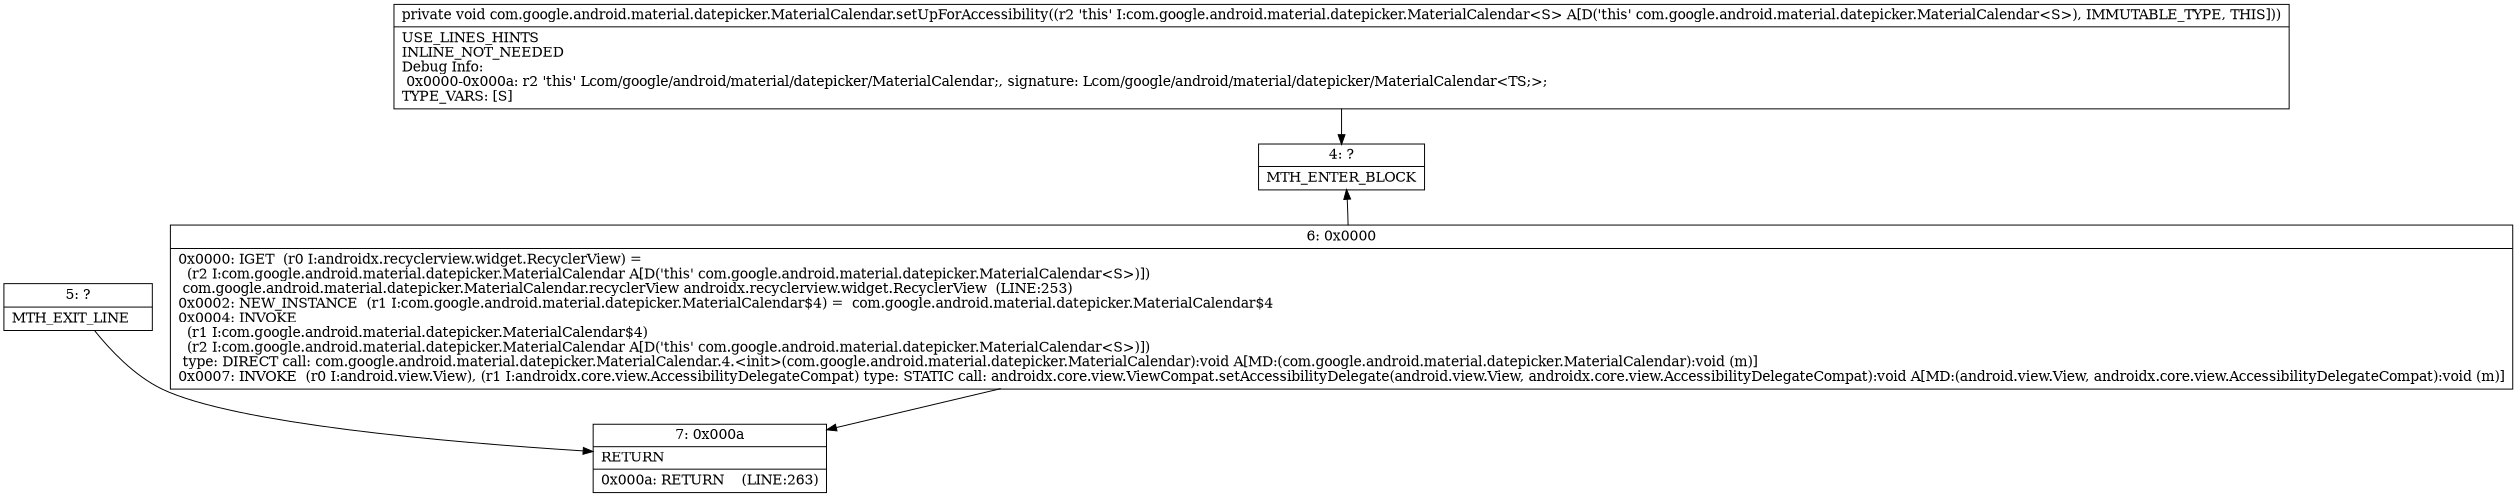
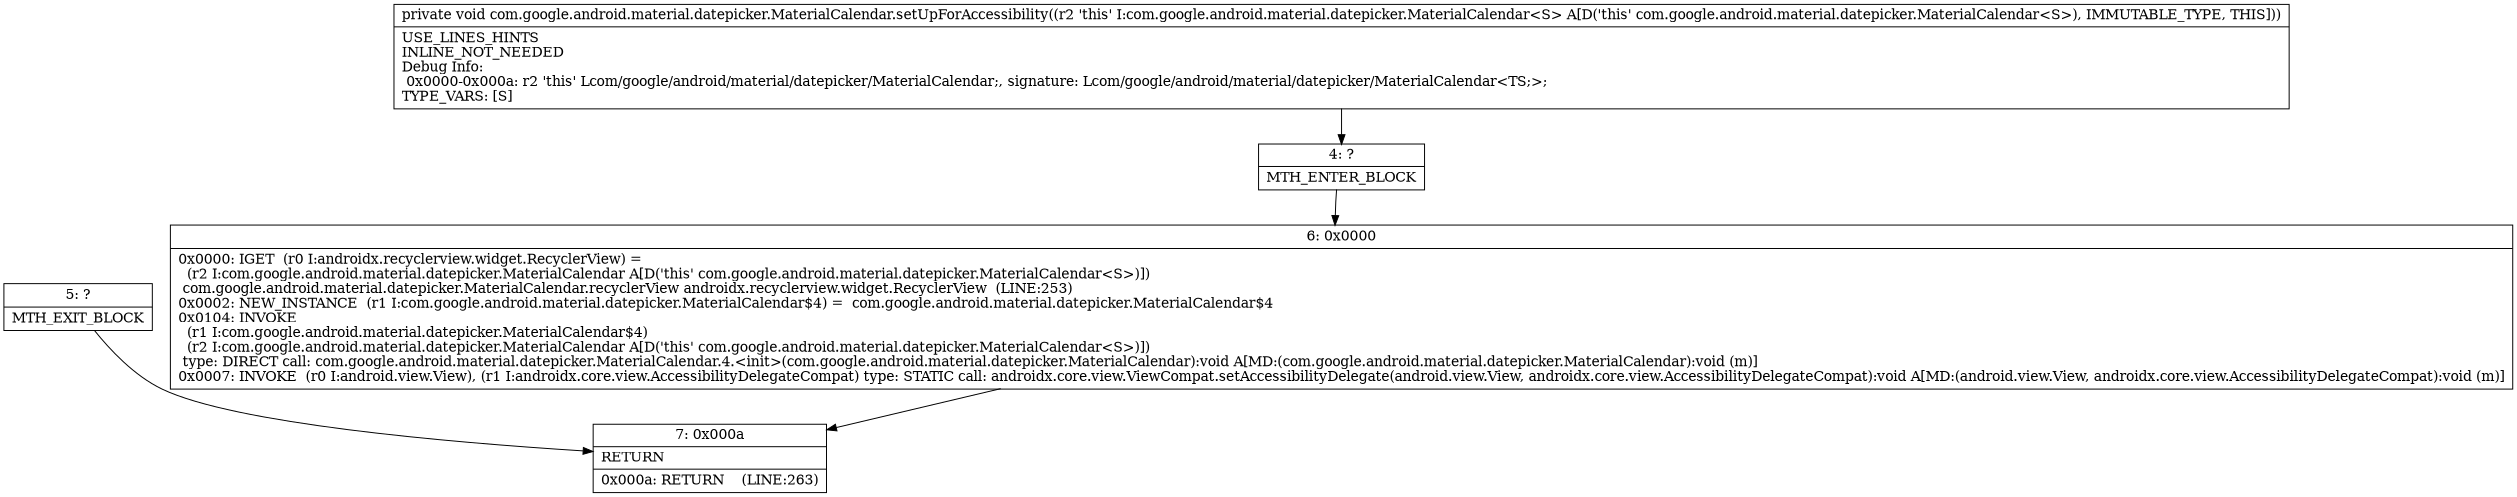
edge "6: 0x0000" -> "4: ?": reversed
node "5: ?": text "MTH_EXIT_LINE" -> "MTH_EXIT_BLOCK"
node "6: 0x0000": text "0x0004: INVOKE" -> "0x0104: INVOKE"
